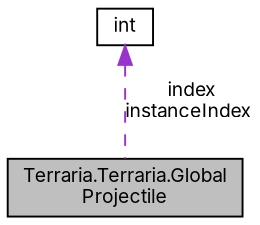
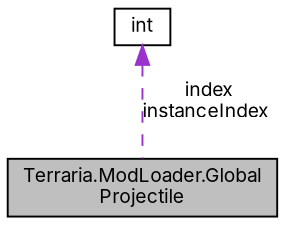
node "Terraria.Terraria.Global Projectile": label "Terraria.Terraria.Global Projectile" -> "Terraria.ModLoader.Global Projectile"
